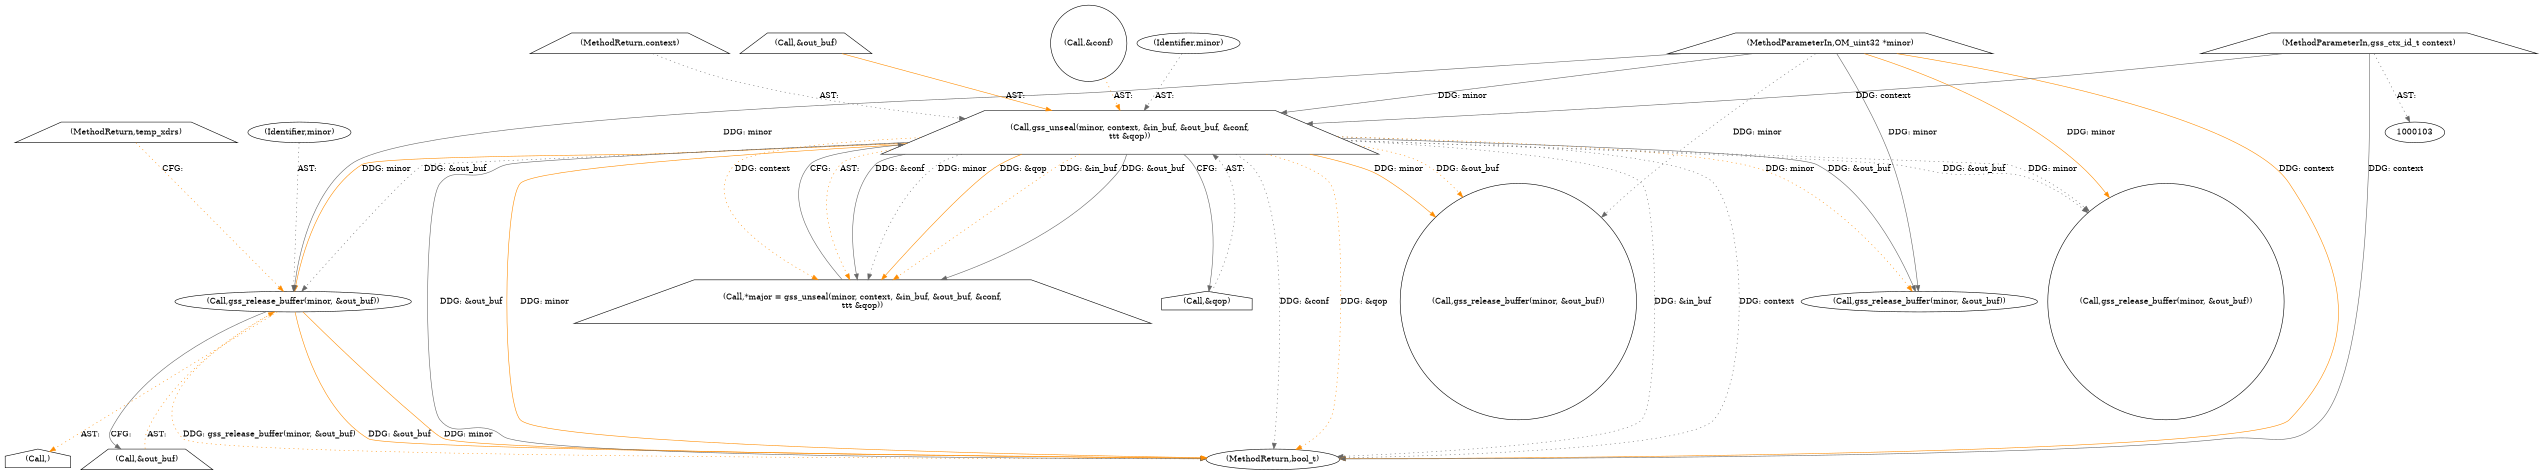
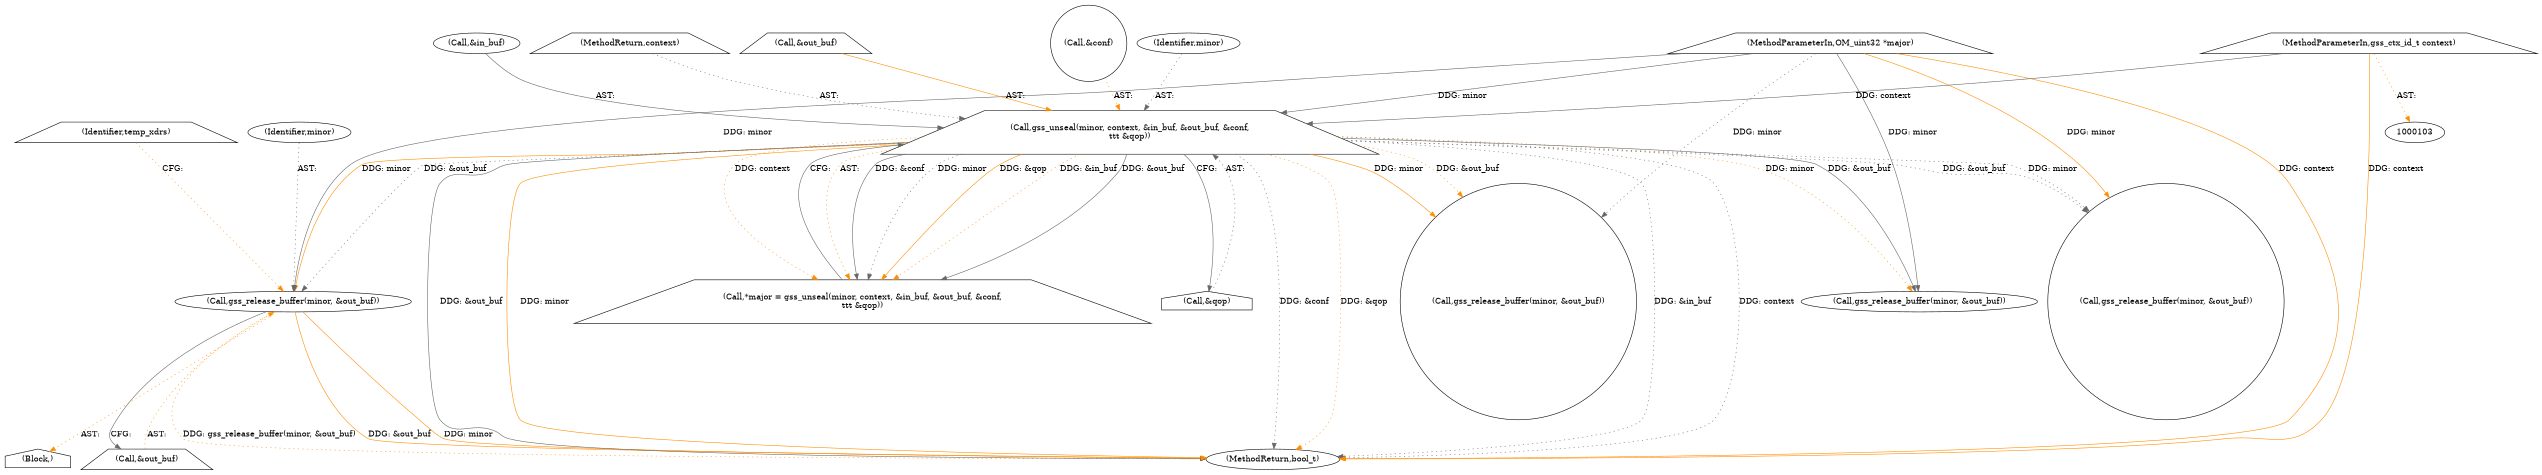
node "(Call,&in_buf)": added
node "(MethodParameterIn,OM_uint32 *minor)": label "(MethodParameterIn,OM_uint32 *minor)" -> "(MethodParameterIn,OM_uint32 *major)"
edge "(MethodParameterIn,gss_ctx_id_t context)" -> "1000103": color gray40 -> darkorange
node "(MethodReturn,temp_xdrs)": label "(MethodReturn,temp_xdrs)" -> "(Identifier,temp_xdrs)"
edge "(MethodParameterIn,gss_ctx_id_t context)" -> "(MethodReturn,bool_t)": color gray40 -> darkorange
node "(Call,)": label "(Call,)" -> "(Block,)"
